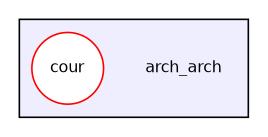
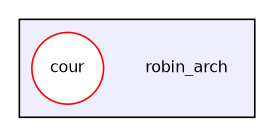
node "arch_arch": label "arch_arch" -> "robin_arch"
